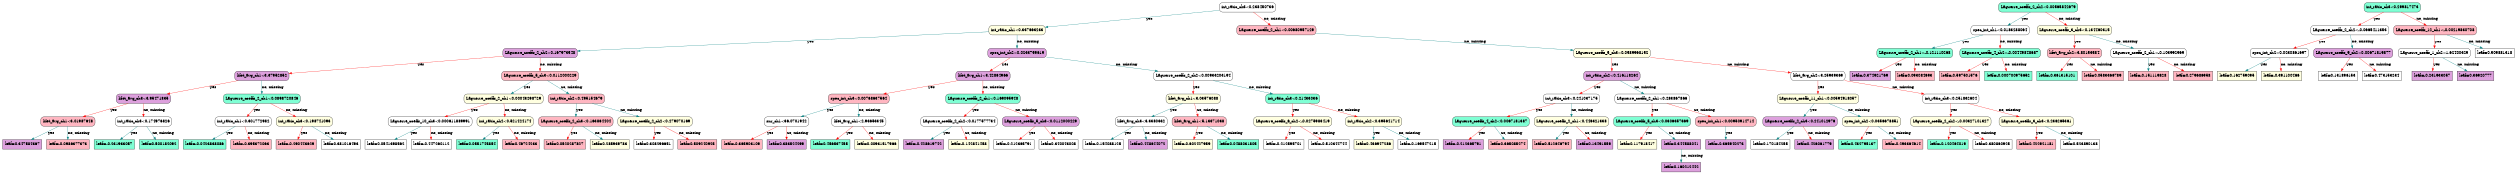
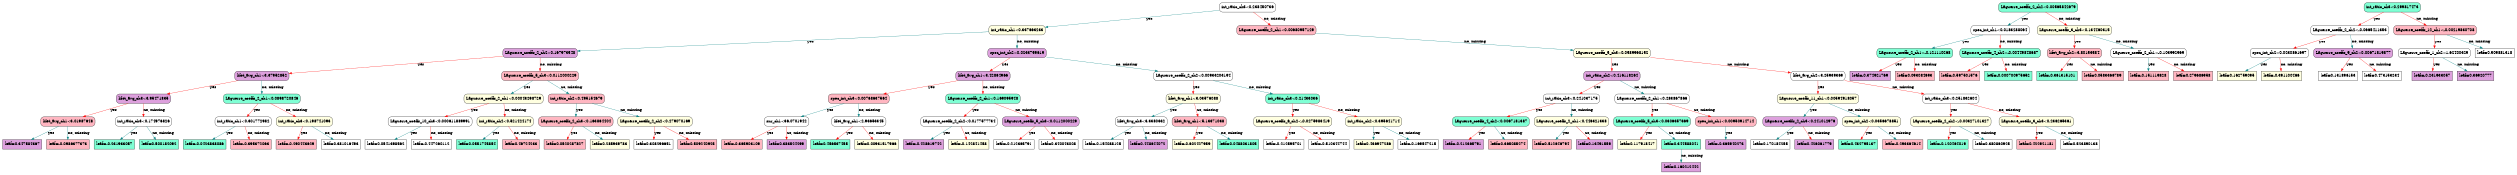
edge "Laguerre_coeffs_2_ch2<-0.00327101327" -> "leaf=0.380860925": color red -> teal
node "leaf=0.344588041": fillcolor plum -> aquamarine
